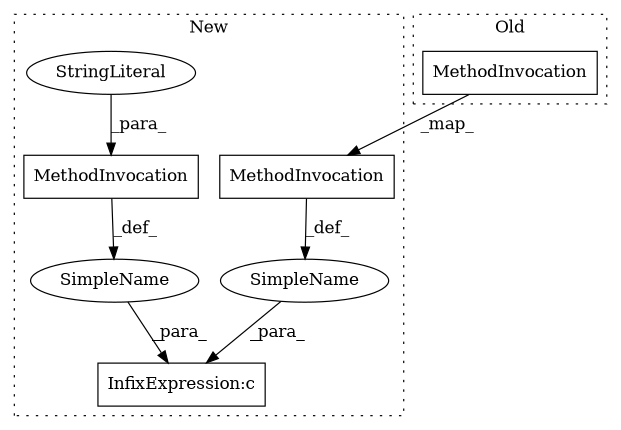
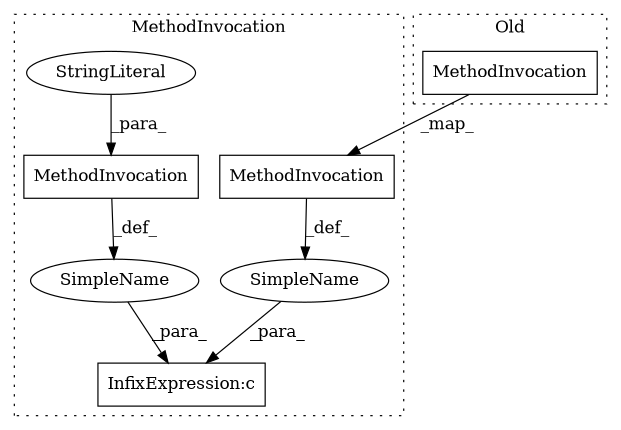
cluster "New": label "New" -> "MethodInvocation"
